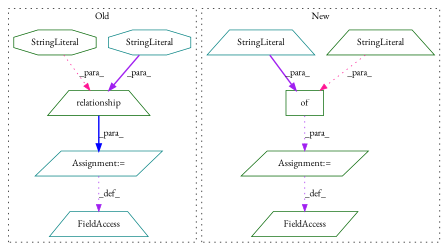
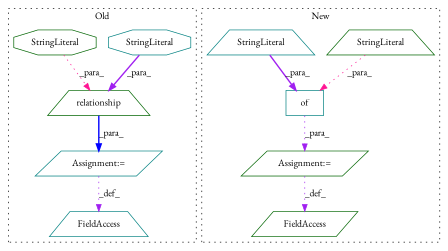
node "of": color darkgreen -> teal
